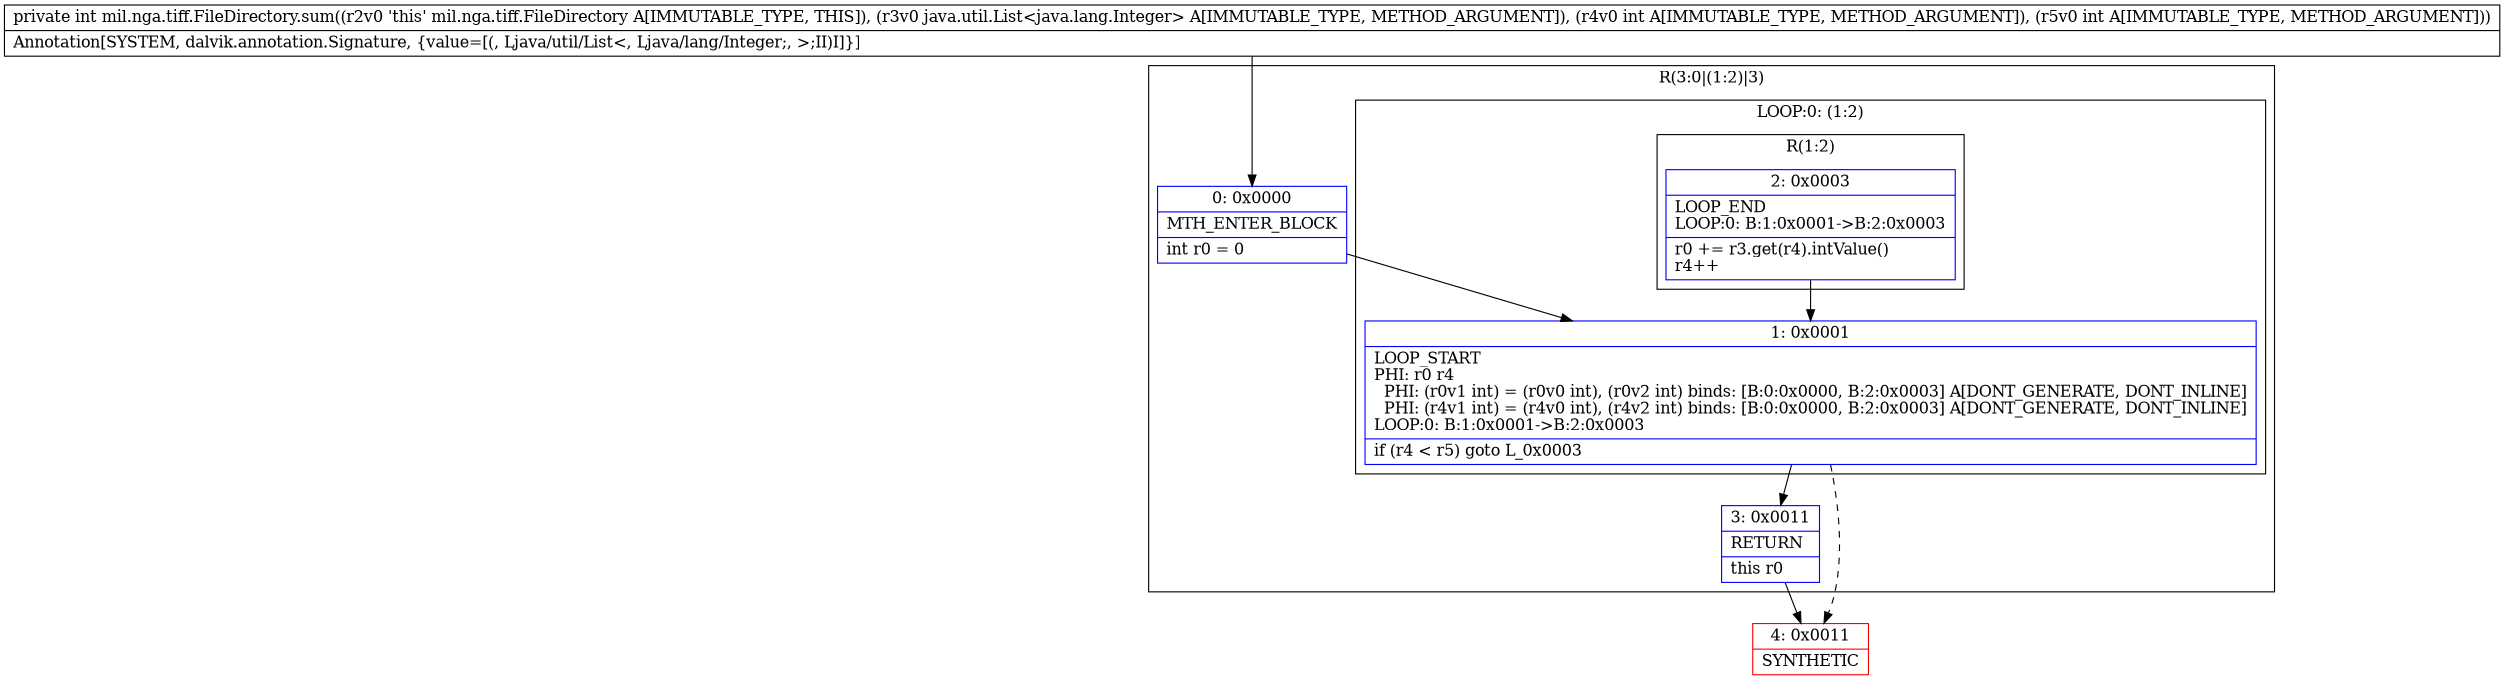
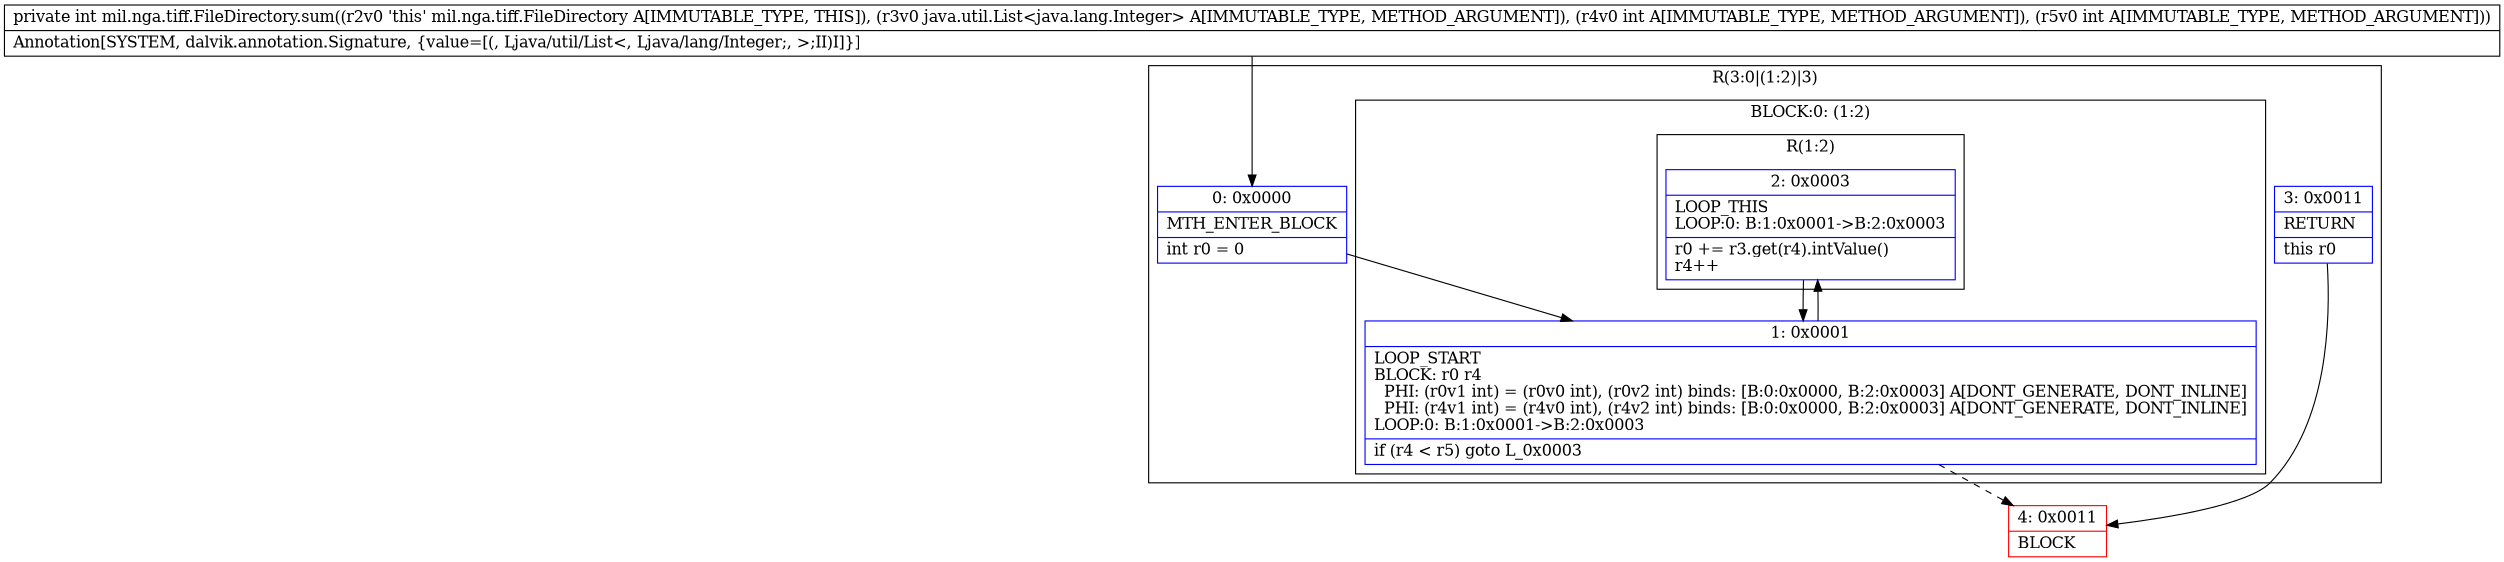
cluster "LOOP:0: (1:2)": label "LOOP:0: (1:2)" -> "BLOCK:0: (1:2)"
node "2: 0x0003": text "LOOP_END" -> "LOOP_THIS"
node "1: 0x0001": text "PHI: r0 r4" -> "BLOCK: r0 r4"
edge "1: 0x0001" -> "3: 0x0011": now "1: 0x0001" -> "2: 0x0003"
node "4: 0x0011": text "SYNTHETIC" -> "BLOCK"
